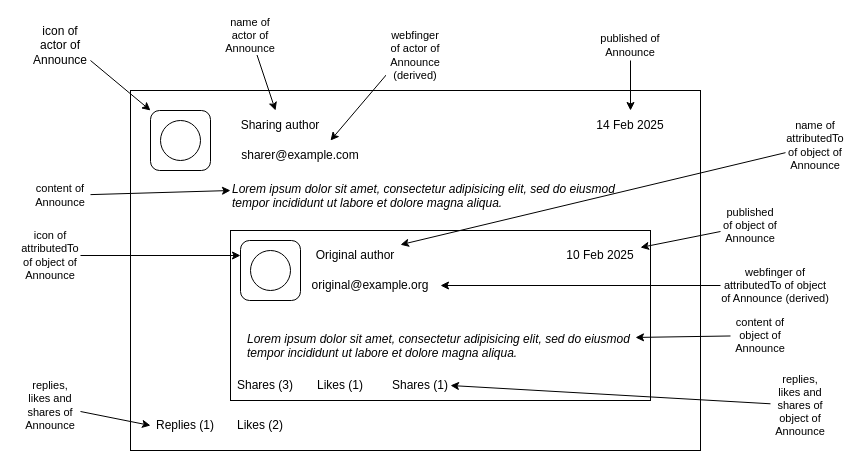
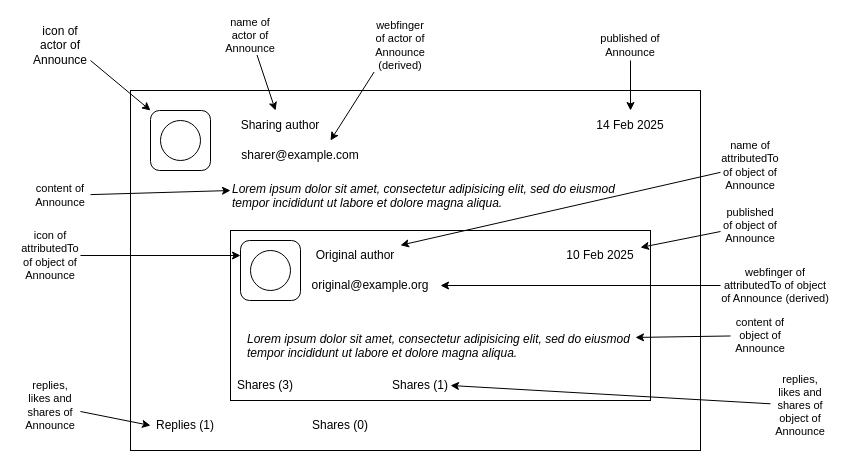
node "webfinger of actor of Announce (derived)": moved (416, 56) -> (401, 46)
node "name of attributedTo of object of Announce": moved (816, 146) -> (751, 166)
node "Likes (1)": removed
node "Likes (2)": removed
node "Shares (0)": added
